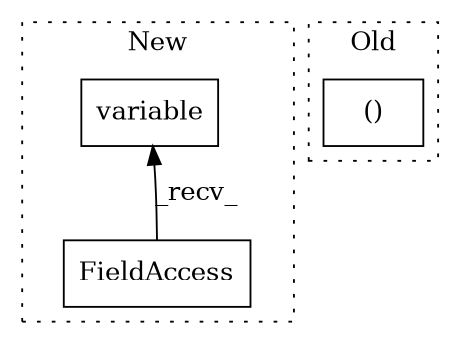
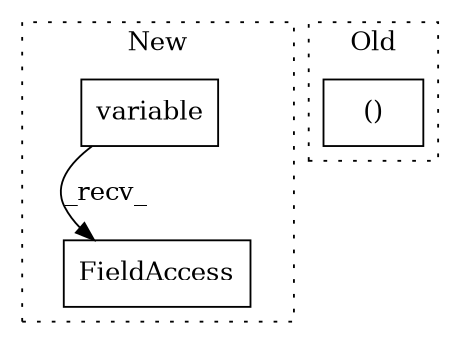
edge "FieldAccess" -> "variable": reversed
